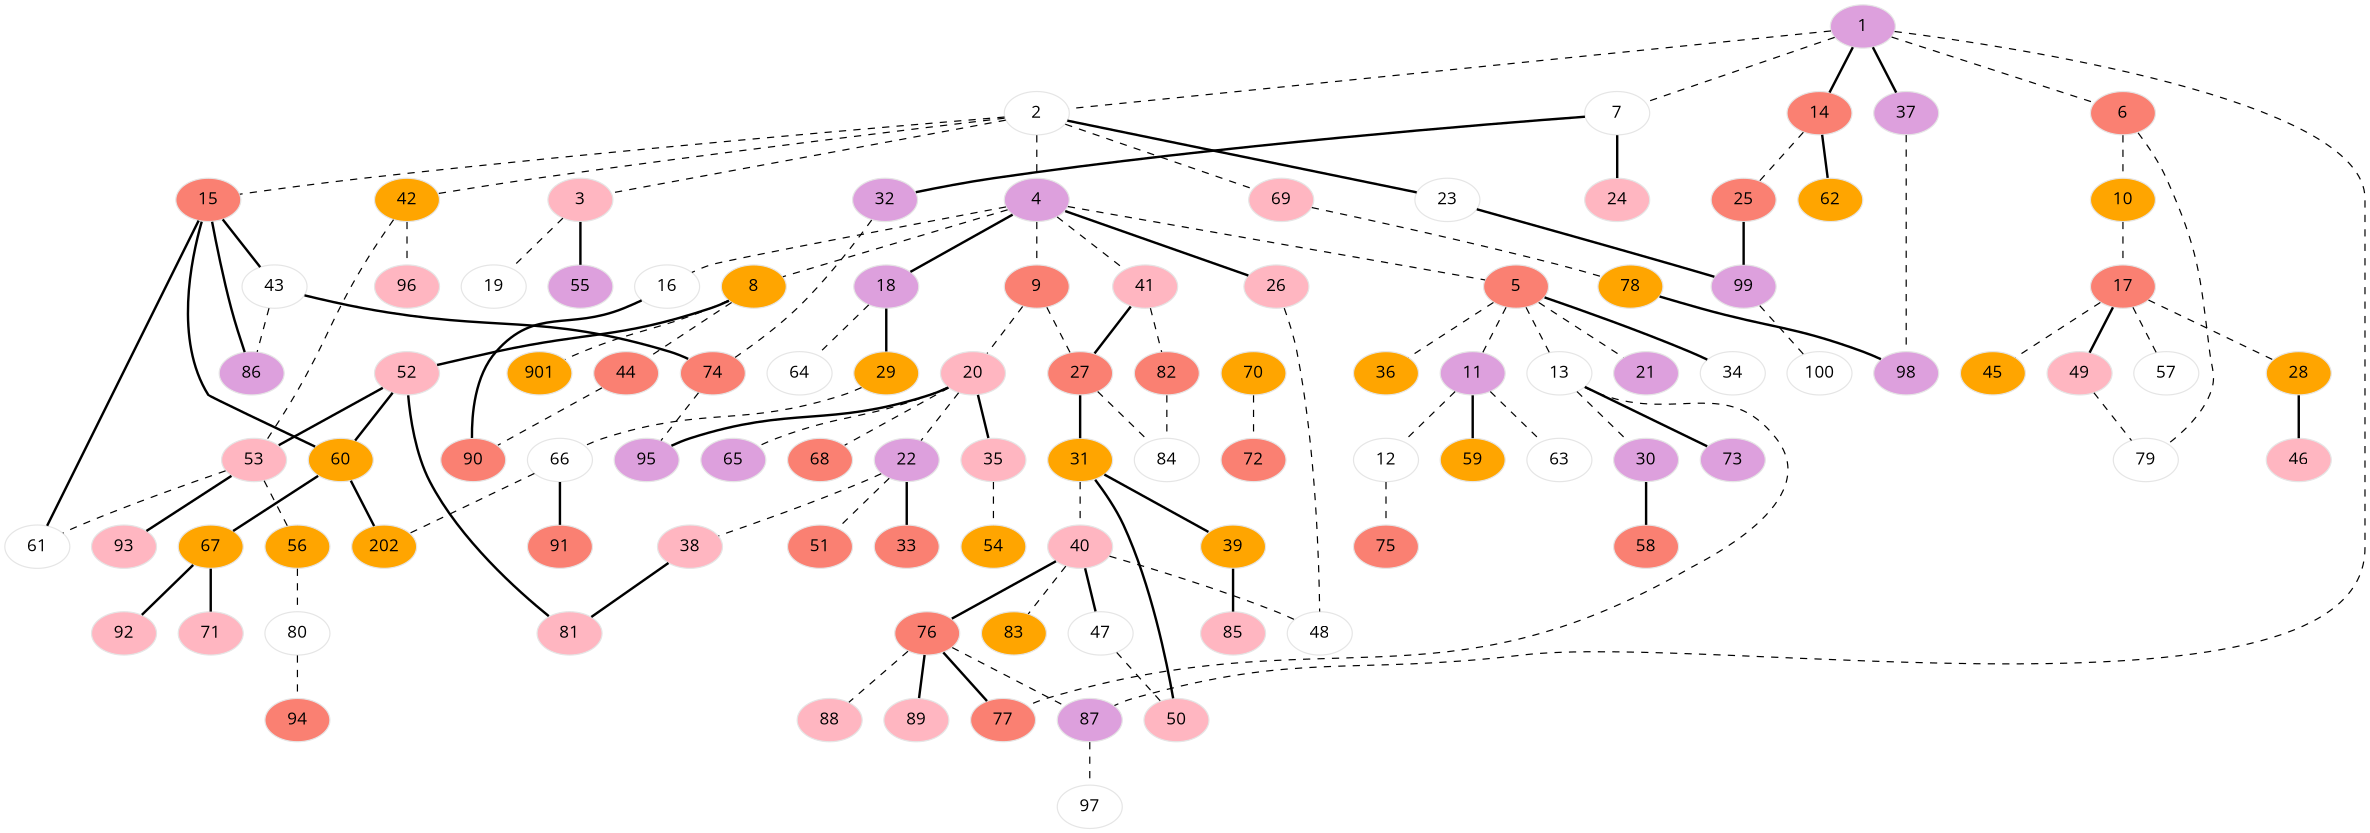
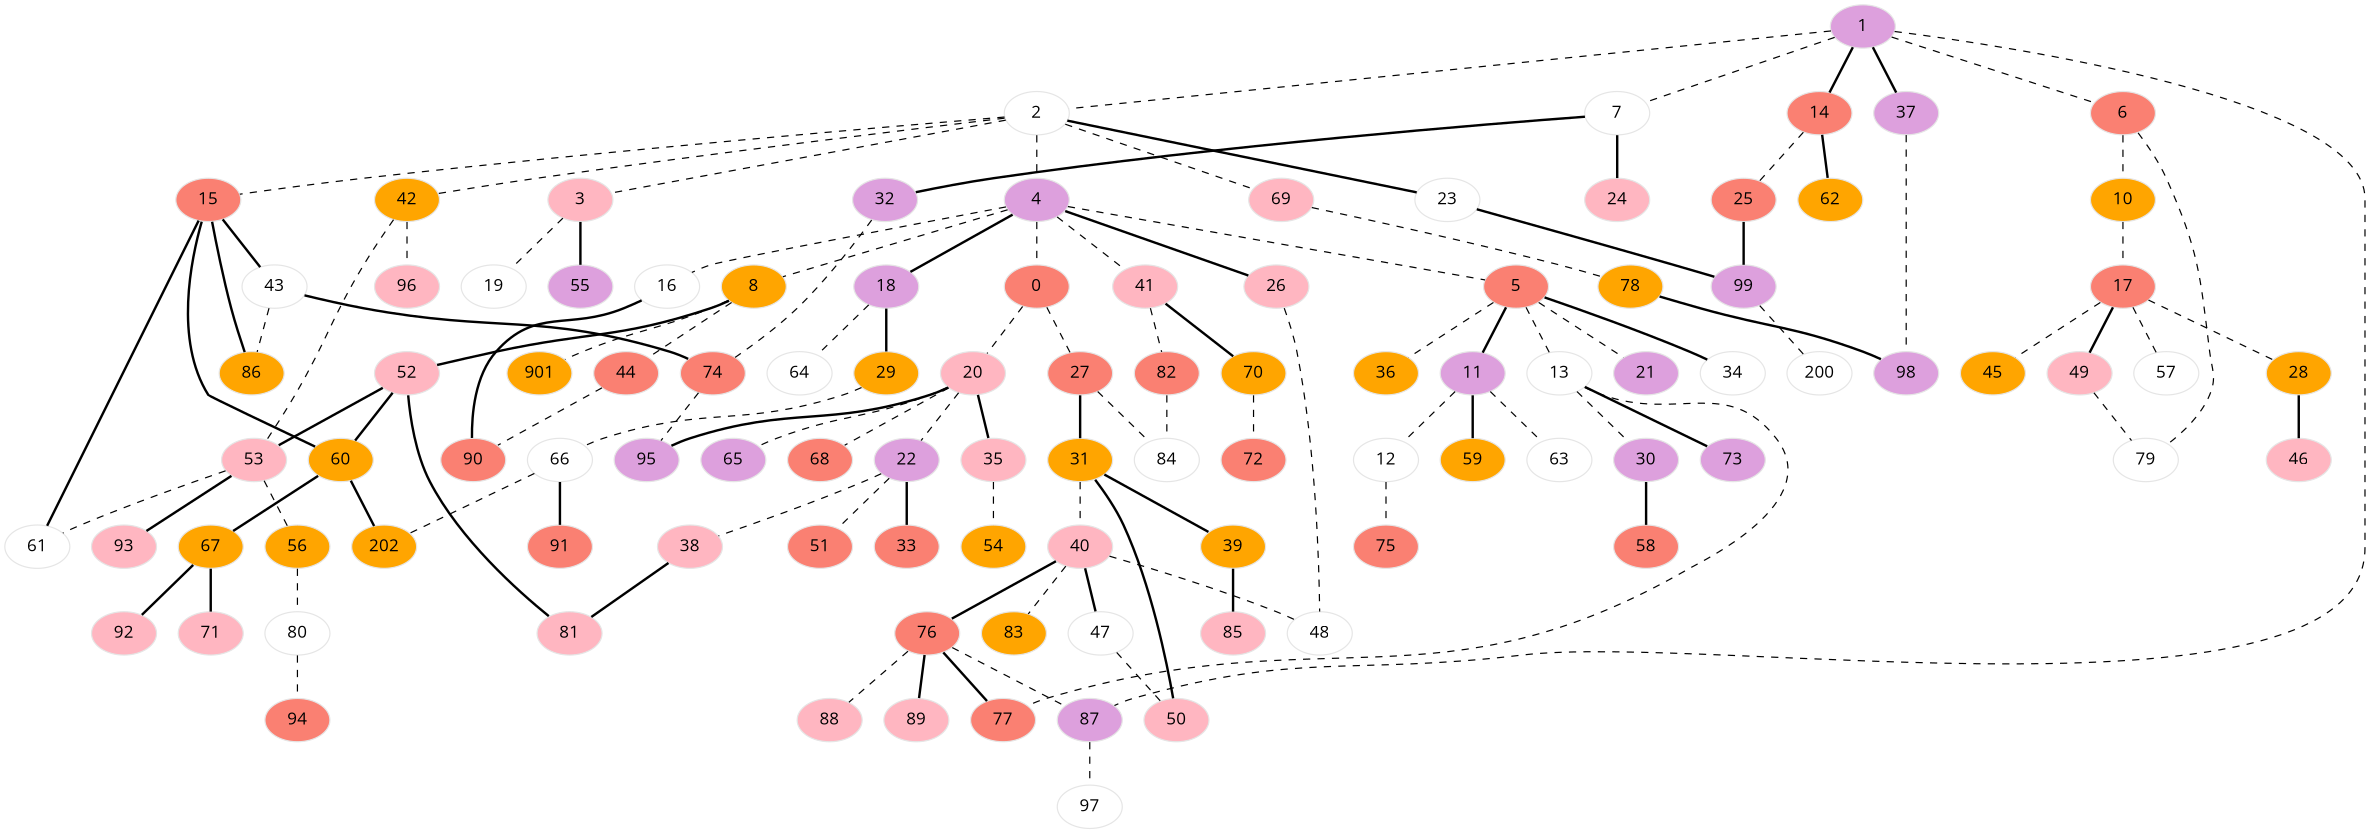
node "9": label "9" -> "0"
edge "41" -- "27": now "41" -- "70"
edge "5" -- "11": style dashed -> bold
node "86": fillcolor plum -> orange
node "100": label "100" -> "200"
